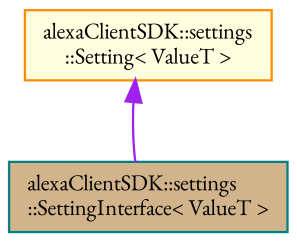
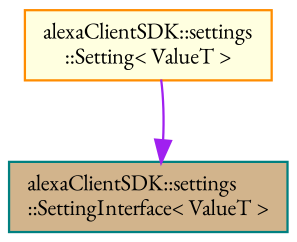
edge "alexaClientSDK::settings ::SettingInterface< ValueT >" -> "alexaClientSDK::settings ::Setting< ValueT >": reversed
